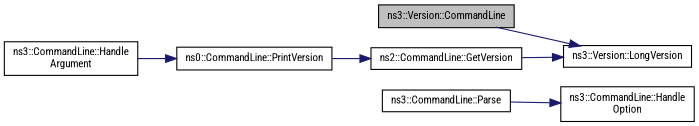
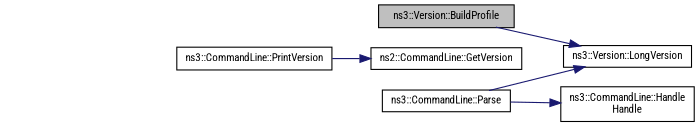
node "ns3::Version::CommandLine": label "ns3::Version::CommandLine" -> "ns3::Version::BuildProfile"
edge "ns2::CommandLine::GetVersion" -> "ns3::Version::LongVersion": now "ns3::CommandLine::Parse" -> "ns3::Version::LongVersion"
node "ns3::CommandLine::Handle Argument": removed
node "ns0::CommandLine::PrintVersion": label "ns0::CommandLine::PrintVersion" -> "ns3::CommandLine::PrintVersion"
node "ns3::CommandLine::Handle Option": label "ns3::CommandLine::Handle Option" -> "ns3::CommandLine::Handle Handle"
